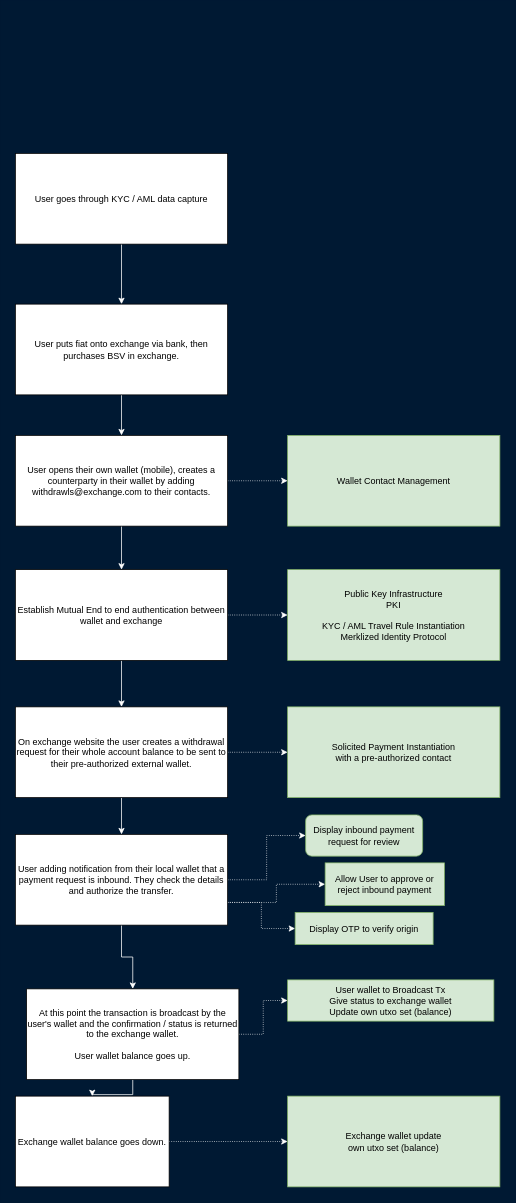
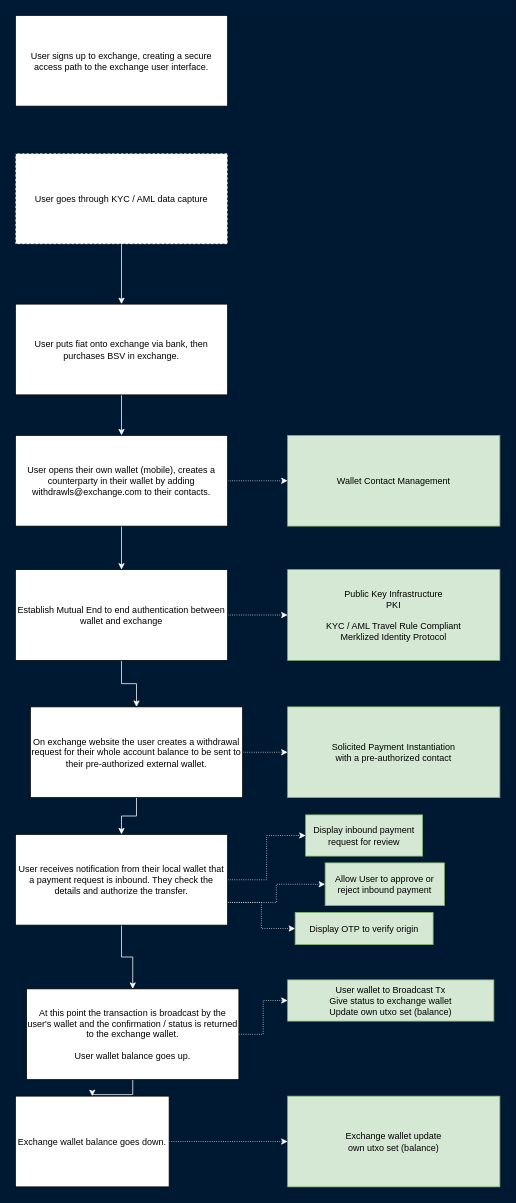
node "User signs up to exchange, creating a secure access path to the exchange user interface.": added
node "User goes through KYC / AML data capture": style solid -> dashed
node "Public Key Infrastructure PKI KYC / AML Travel Rule Instantiation Merklized Identity Protocol": label "Public Key Infrastructure PKI KYC / AML Travel Rule Instantiation Merklized Identity Protocol" -> "Public Key Infrastructure PKI KYC / AML Travel Rule Compliant Merklized Identity Protocol"
node "On exchange website the user creates a withdrawal request for their whole account balance to be sent to their pre-authorized external wallet.": moved (122, 752) -> (137, 752)
node "Display inbound payment request for review": shape rounded rectangle -> rectangle
node "User adding notification from their local wallet that a payment request is inbound. They check the details and authorize the transfer.": label "User adding notification from their local wallet that a payment request is inbound. They check the details and authorize the transfer." -> "User receives notification from their local wallet that a payment request is inbound. They check the details and authorize the transfer."
